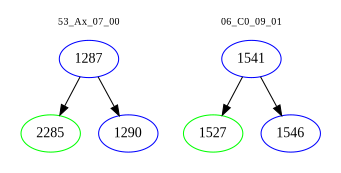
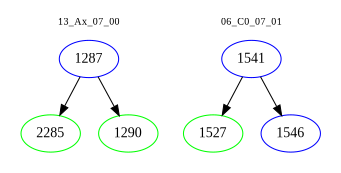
cluster "53_Ax_07_00": label "53_Ax_07_00" -> "13_Ax_07_00"
cluster "06_C0_09_01": label "06_C0_09_01" -> "06_C0_07_01"
node "1290": color blue -> green
